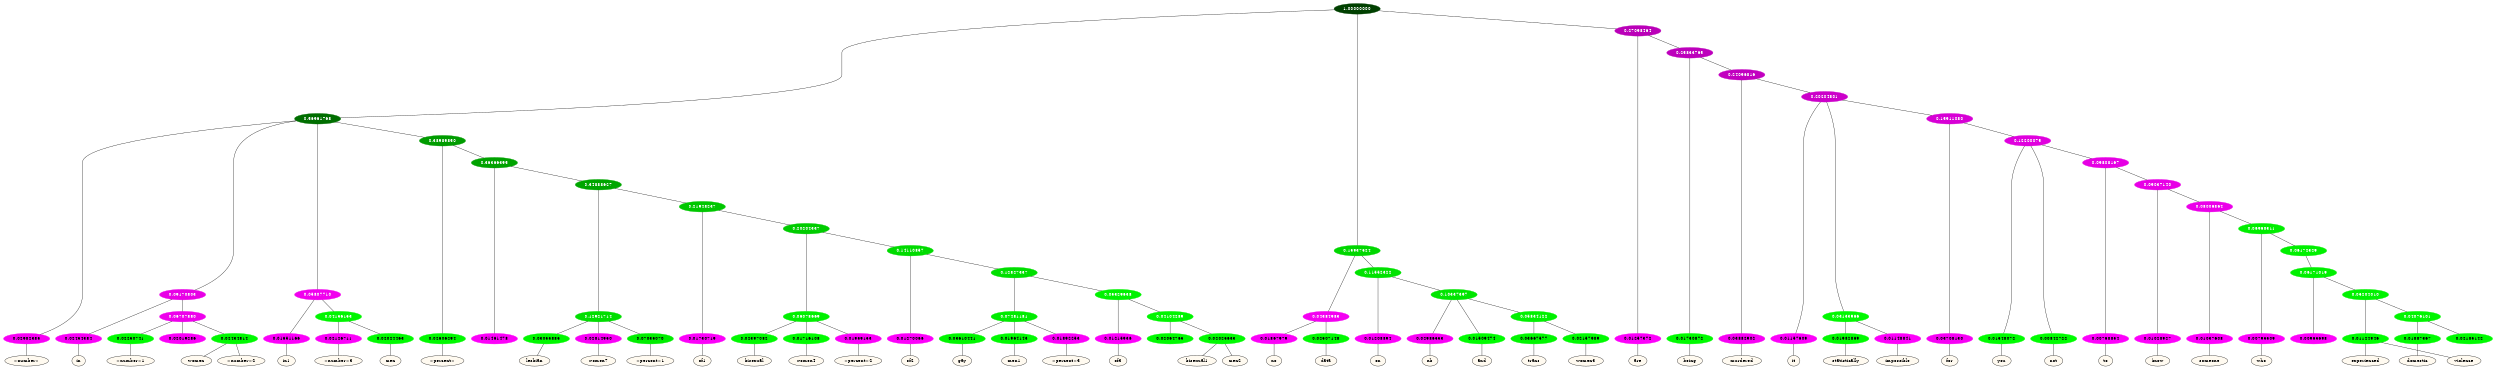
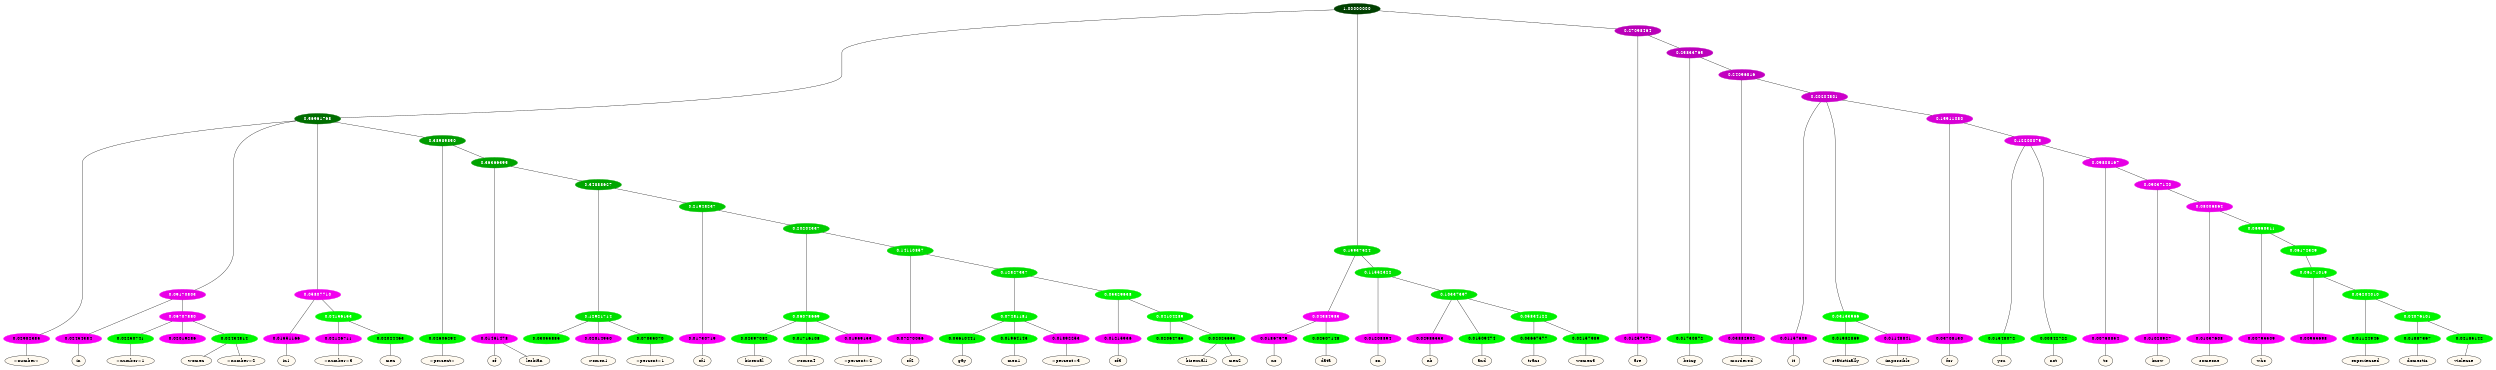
node "0.01270066": label "0.01270066" -> "0.07270066"
edge "0.03055885" -- "lesbian": now "0.01461478" -- "lesbian"
edge "0.01124946" -- "violence": now "0.02185142" -- "violence"
node "of": added
node "women7": label "women7" -> "women1"
